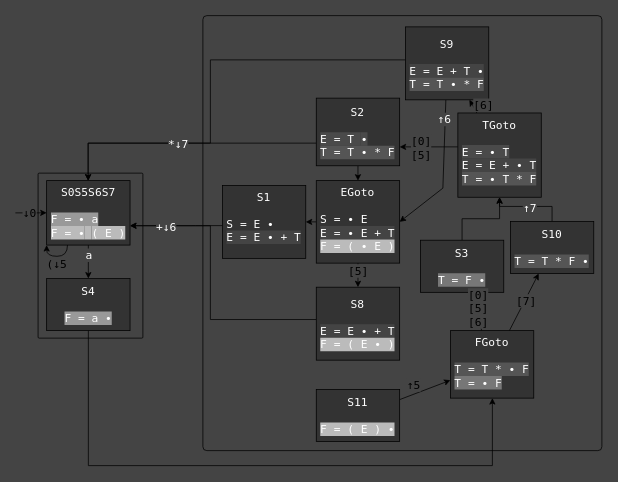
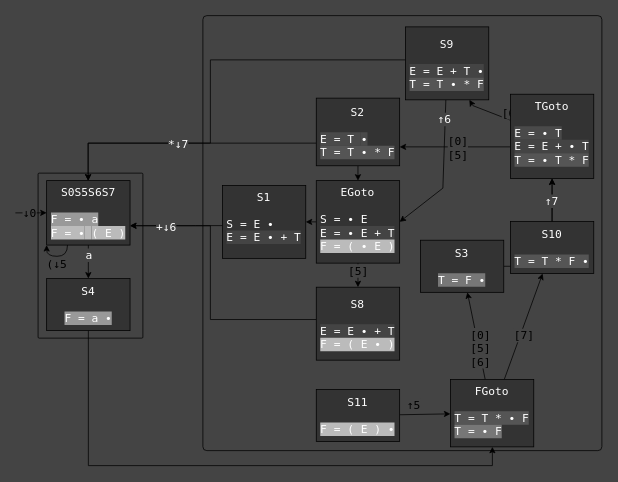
node "TGoto E = • T E = E + • T T = • T * F": moved (500, 155) -> (552, 136)
node "FGoto T = T * • F T = • F": moved (492, 364) -> (492, 413)
